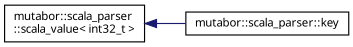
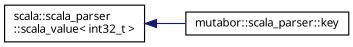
node "mutabor::scala_parser ::scala_value< int32_t >": label "mutabor::scala_parser ::scala_value< int32_t >" -> "scala::scala_parser ::scala_value< int32_t >"
